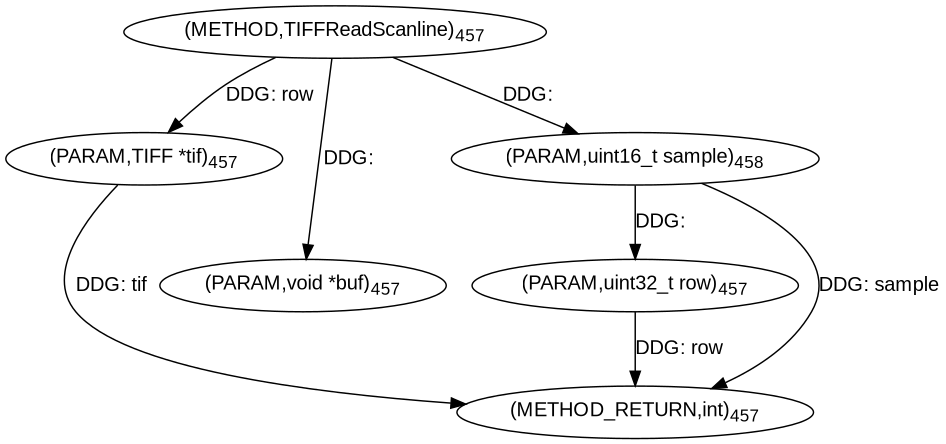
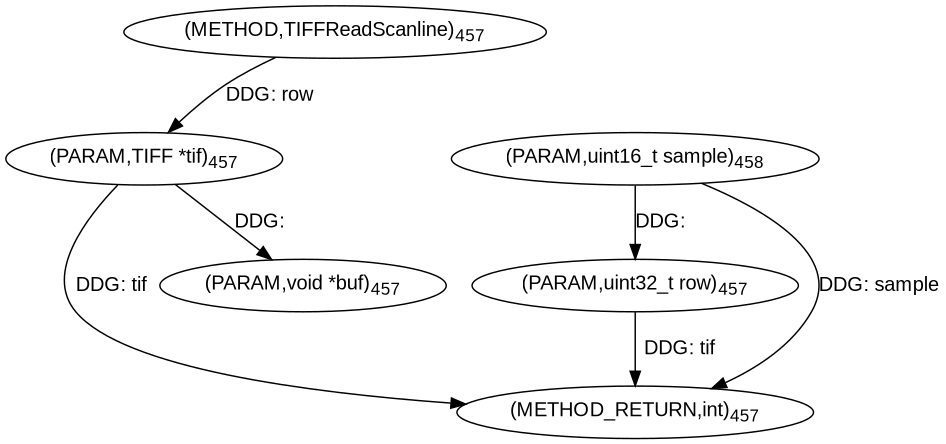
edge "(METHOD,TIFFReadScanline)" -> "(PARAM,uint16_t sample)": removed, label "DDG:"
edge "(METHOD,TIFFReadScanline)" -> "(PARAM,void *buf)": now "(PARAM,TIFF *tif)" -> "(PARAM,void *buf)"
edge "(PARAM,uint32_t row)" -> "(METHOD_RETURN,int)": label "DDG: row" -> "DDG: tif"
